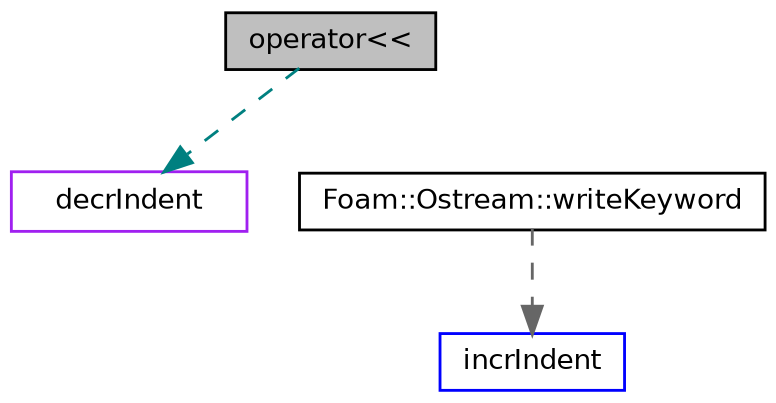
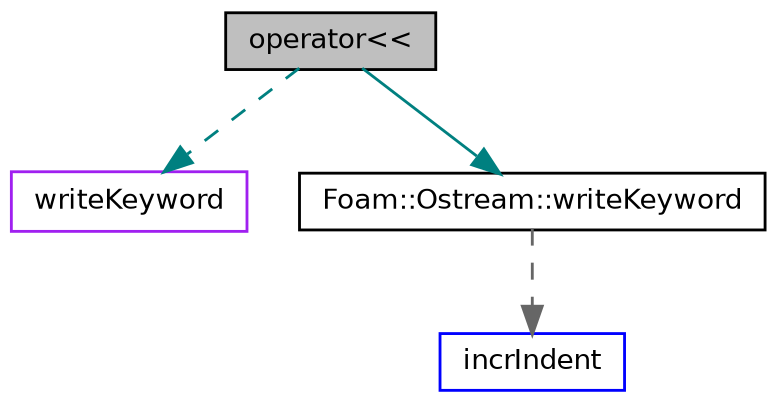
edge "operator<<" -> "Foam::Ostream::writeKeyword": added
node "decrIndent": label "decrIndent" -> "writeKeyword"
